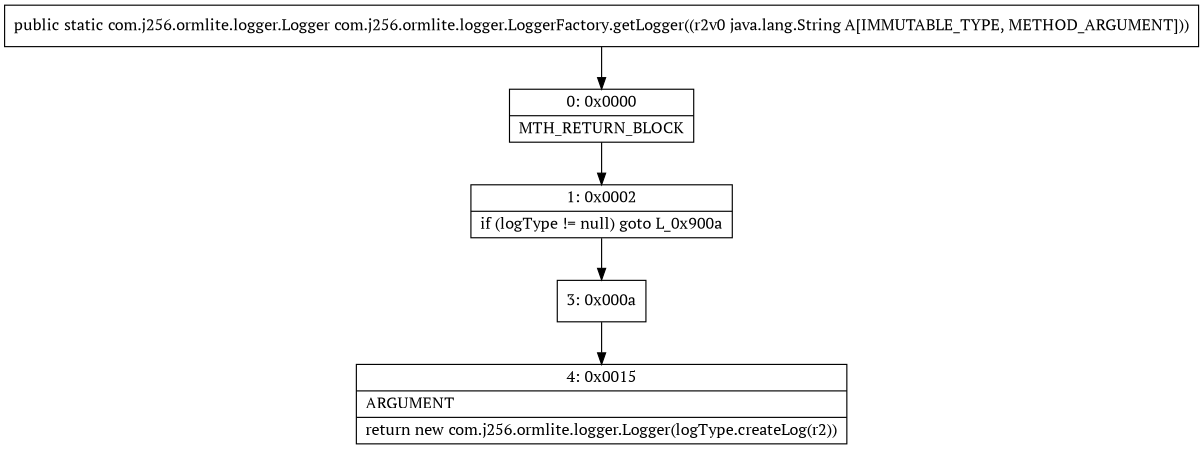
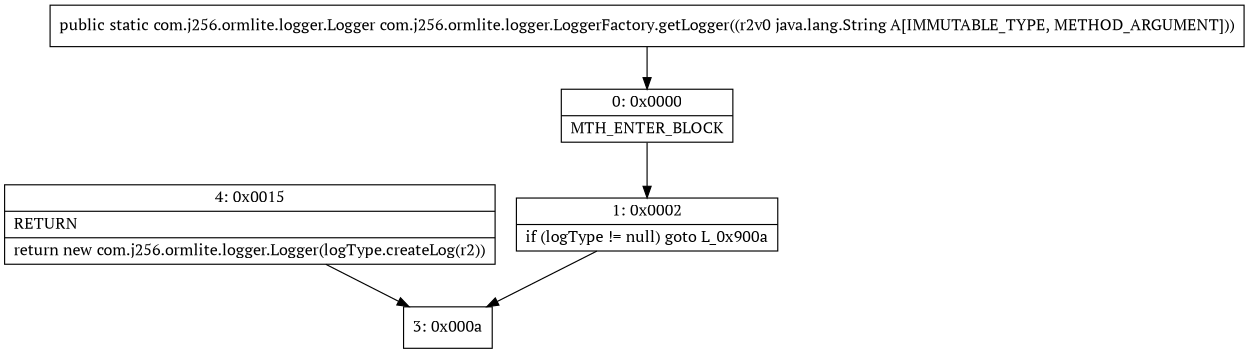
node "0: 0x0000": text "MTH_RETURN_BLOCK" -> "MTH_ENTER_BLOCK"
edge "3: 0x000a" -> "4: 0x0015": reversed
node "4: 0x0015": text "ARGUMENT" -> "RETURN"
